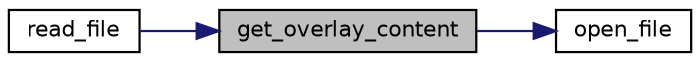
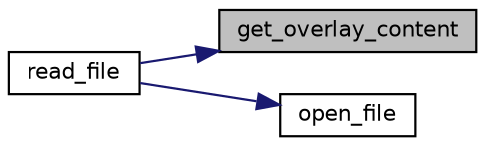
edge "get_overlay_content" -> "open_file": now "read_file" -> "open_file"
